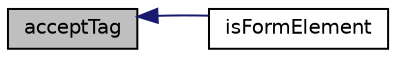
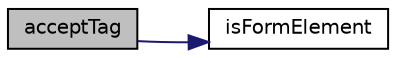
edge "isFormElement" -> "acceptTag": reversed
